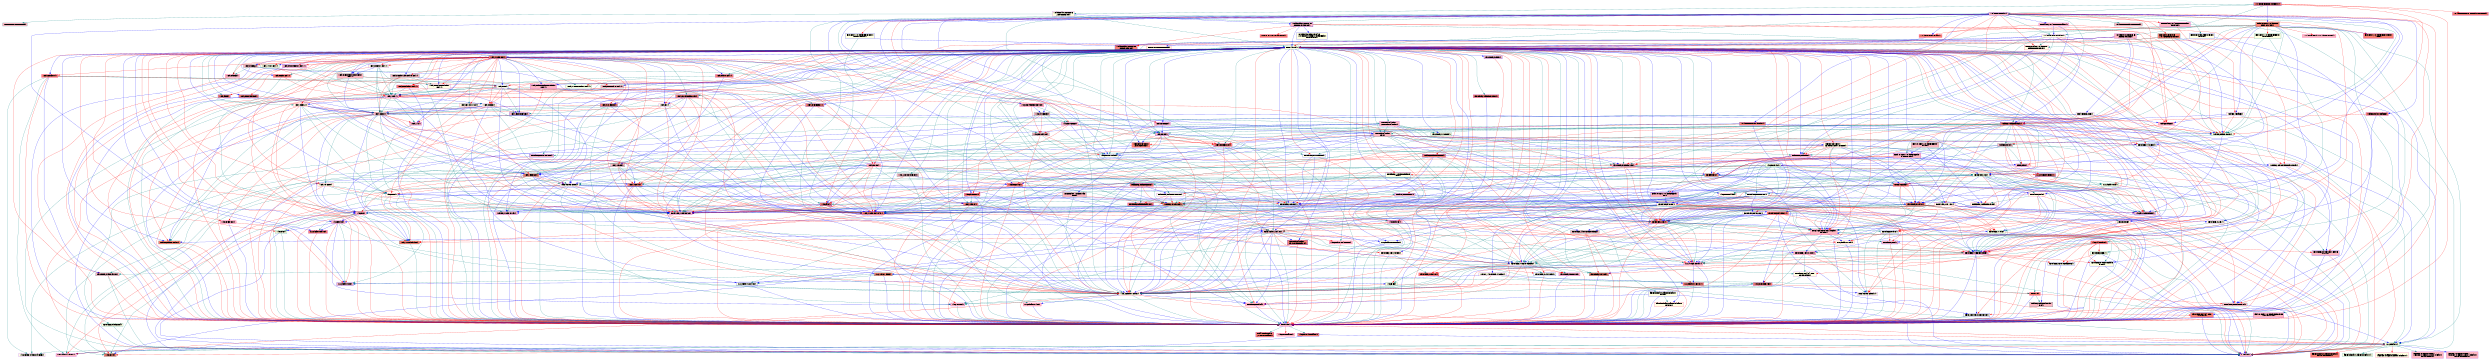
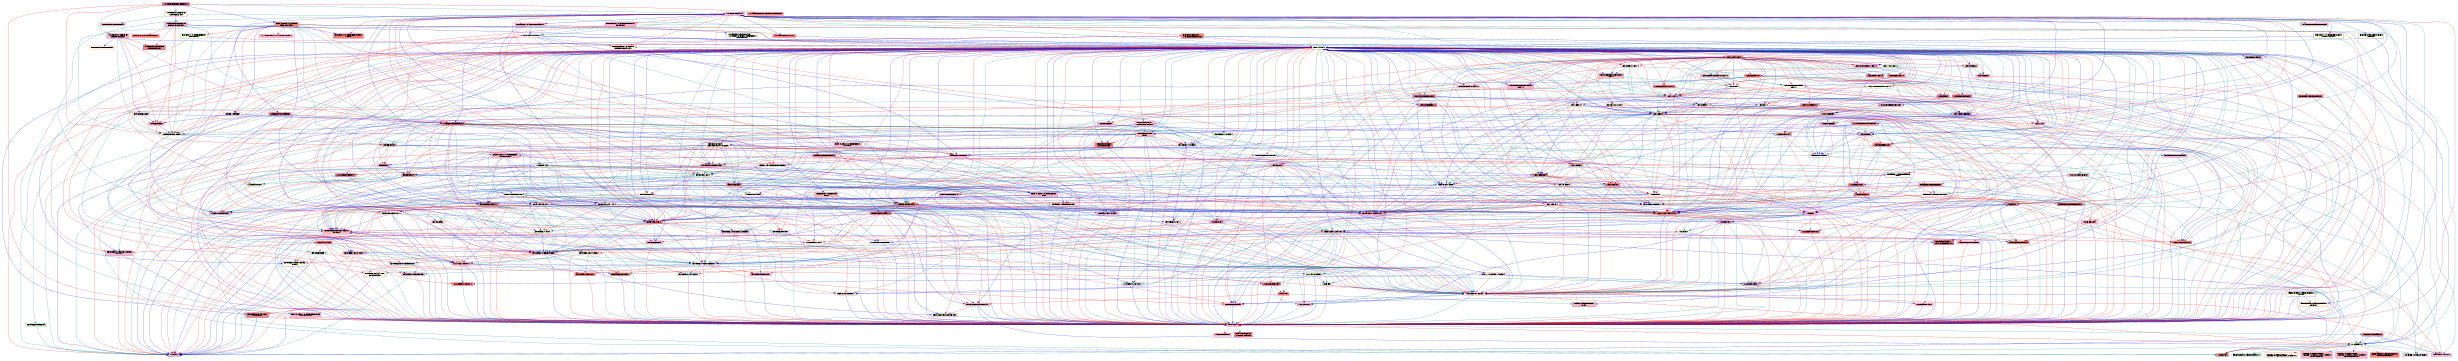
edge "Logging/LogCategory.h" -> "Templates/UnrealTemplate.h": now "UObject/NameTypes.h" -> "Templates/UnrealTemplate.h"
node "Math/Interval.h": fillcolor salmon -> lightyellow
node "Templates/AlignmentTemplates.h": label "Templates/AlignmentTemplates.h" -> "Templates/VirtualStackAllocator.h"
node "HAL/MemoryBase.h": fillcolor salmon -> lightyellow
